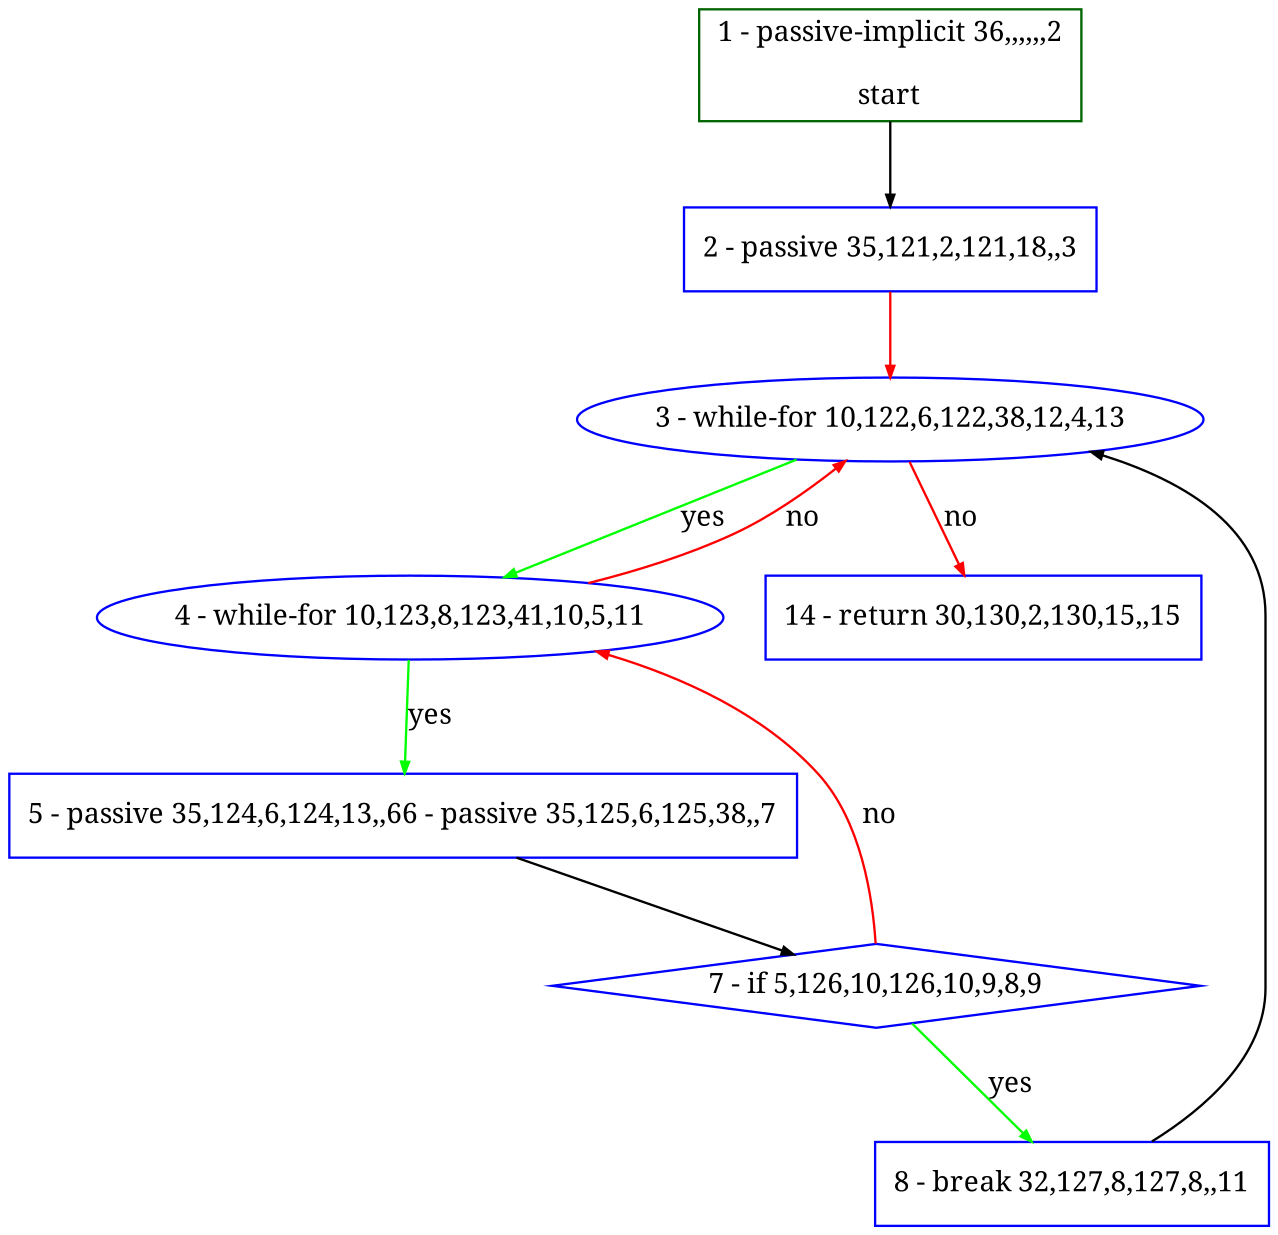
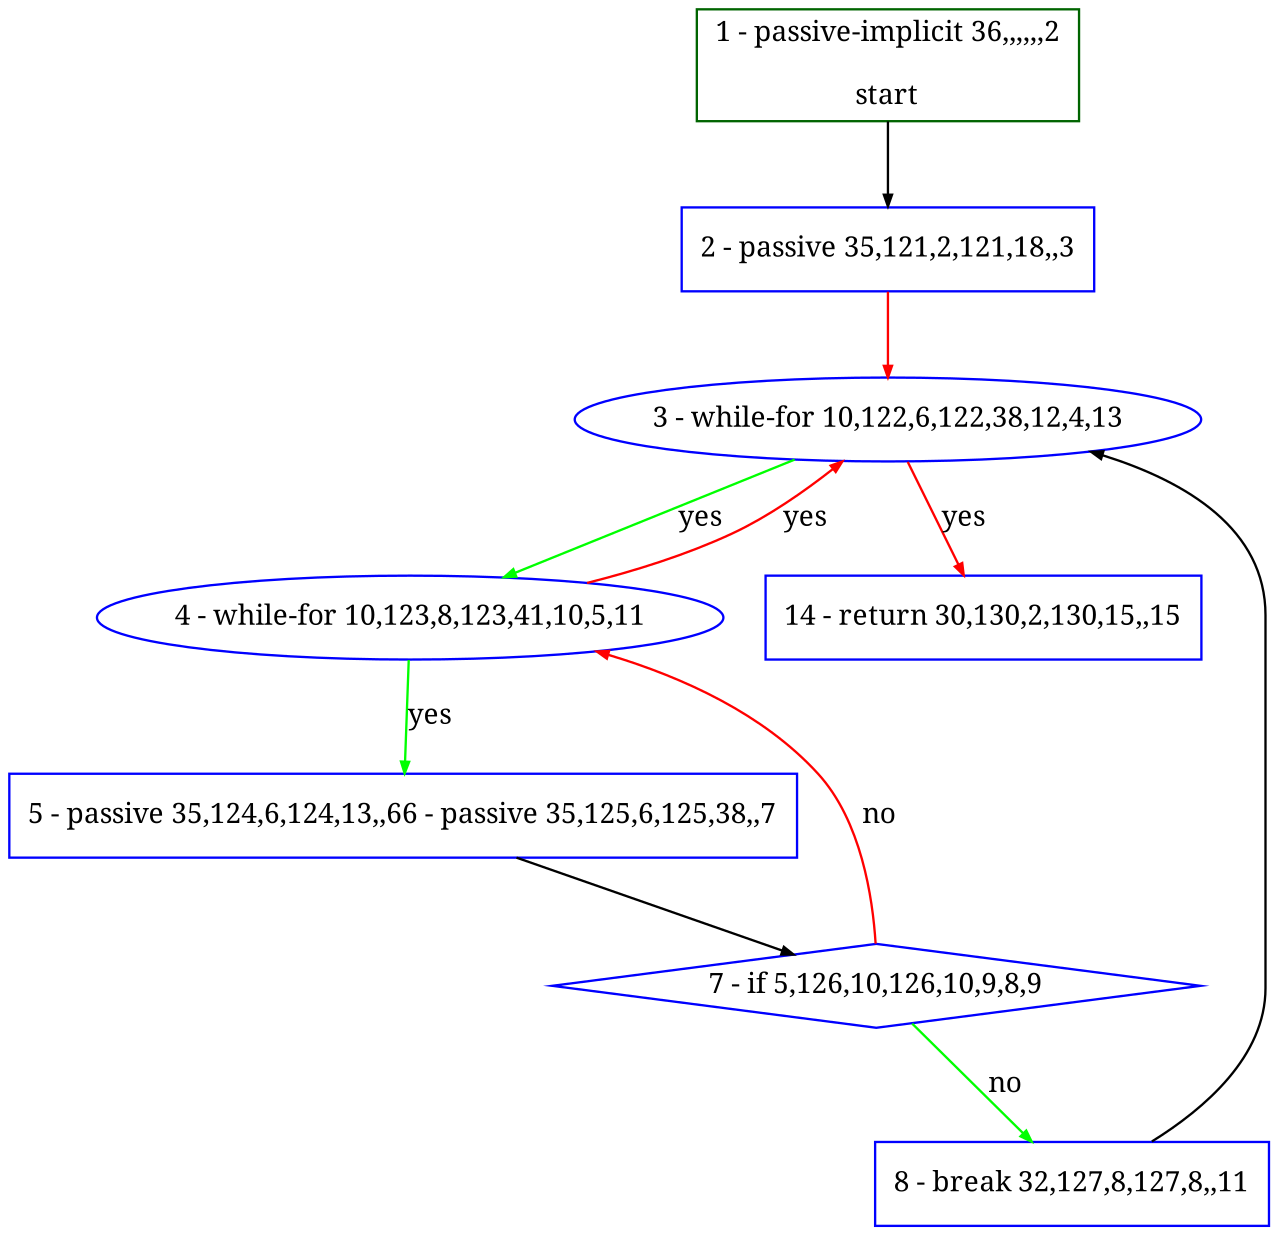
edge "4 - while-for 10,123,8,123,41,10,5,11" -> "3 - while-for 10,122,6,122,38,12,4,13": label "no" -> "yes"
edge "3 - while-for 10,122,6,122,38,12,4,13" -> "14 - return 30,130,2,130,15,,15": label "no" -> "yes"
edge "7 - if 5,126,10,126,10,9,8,9" -> "8 - break 32,127,8,127,8,,11": label "yes" -> "no"
